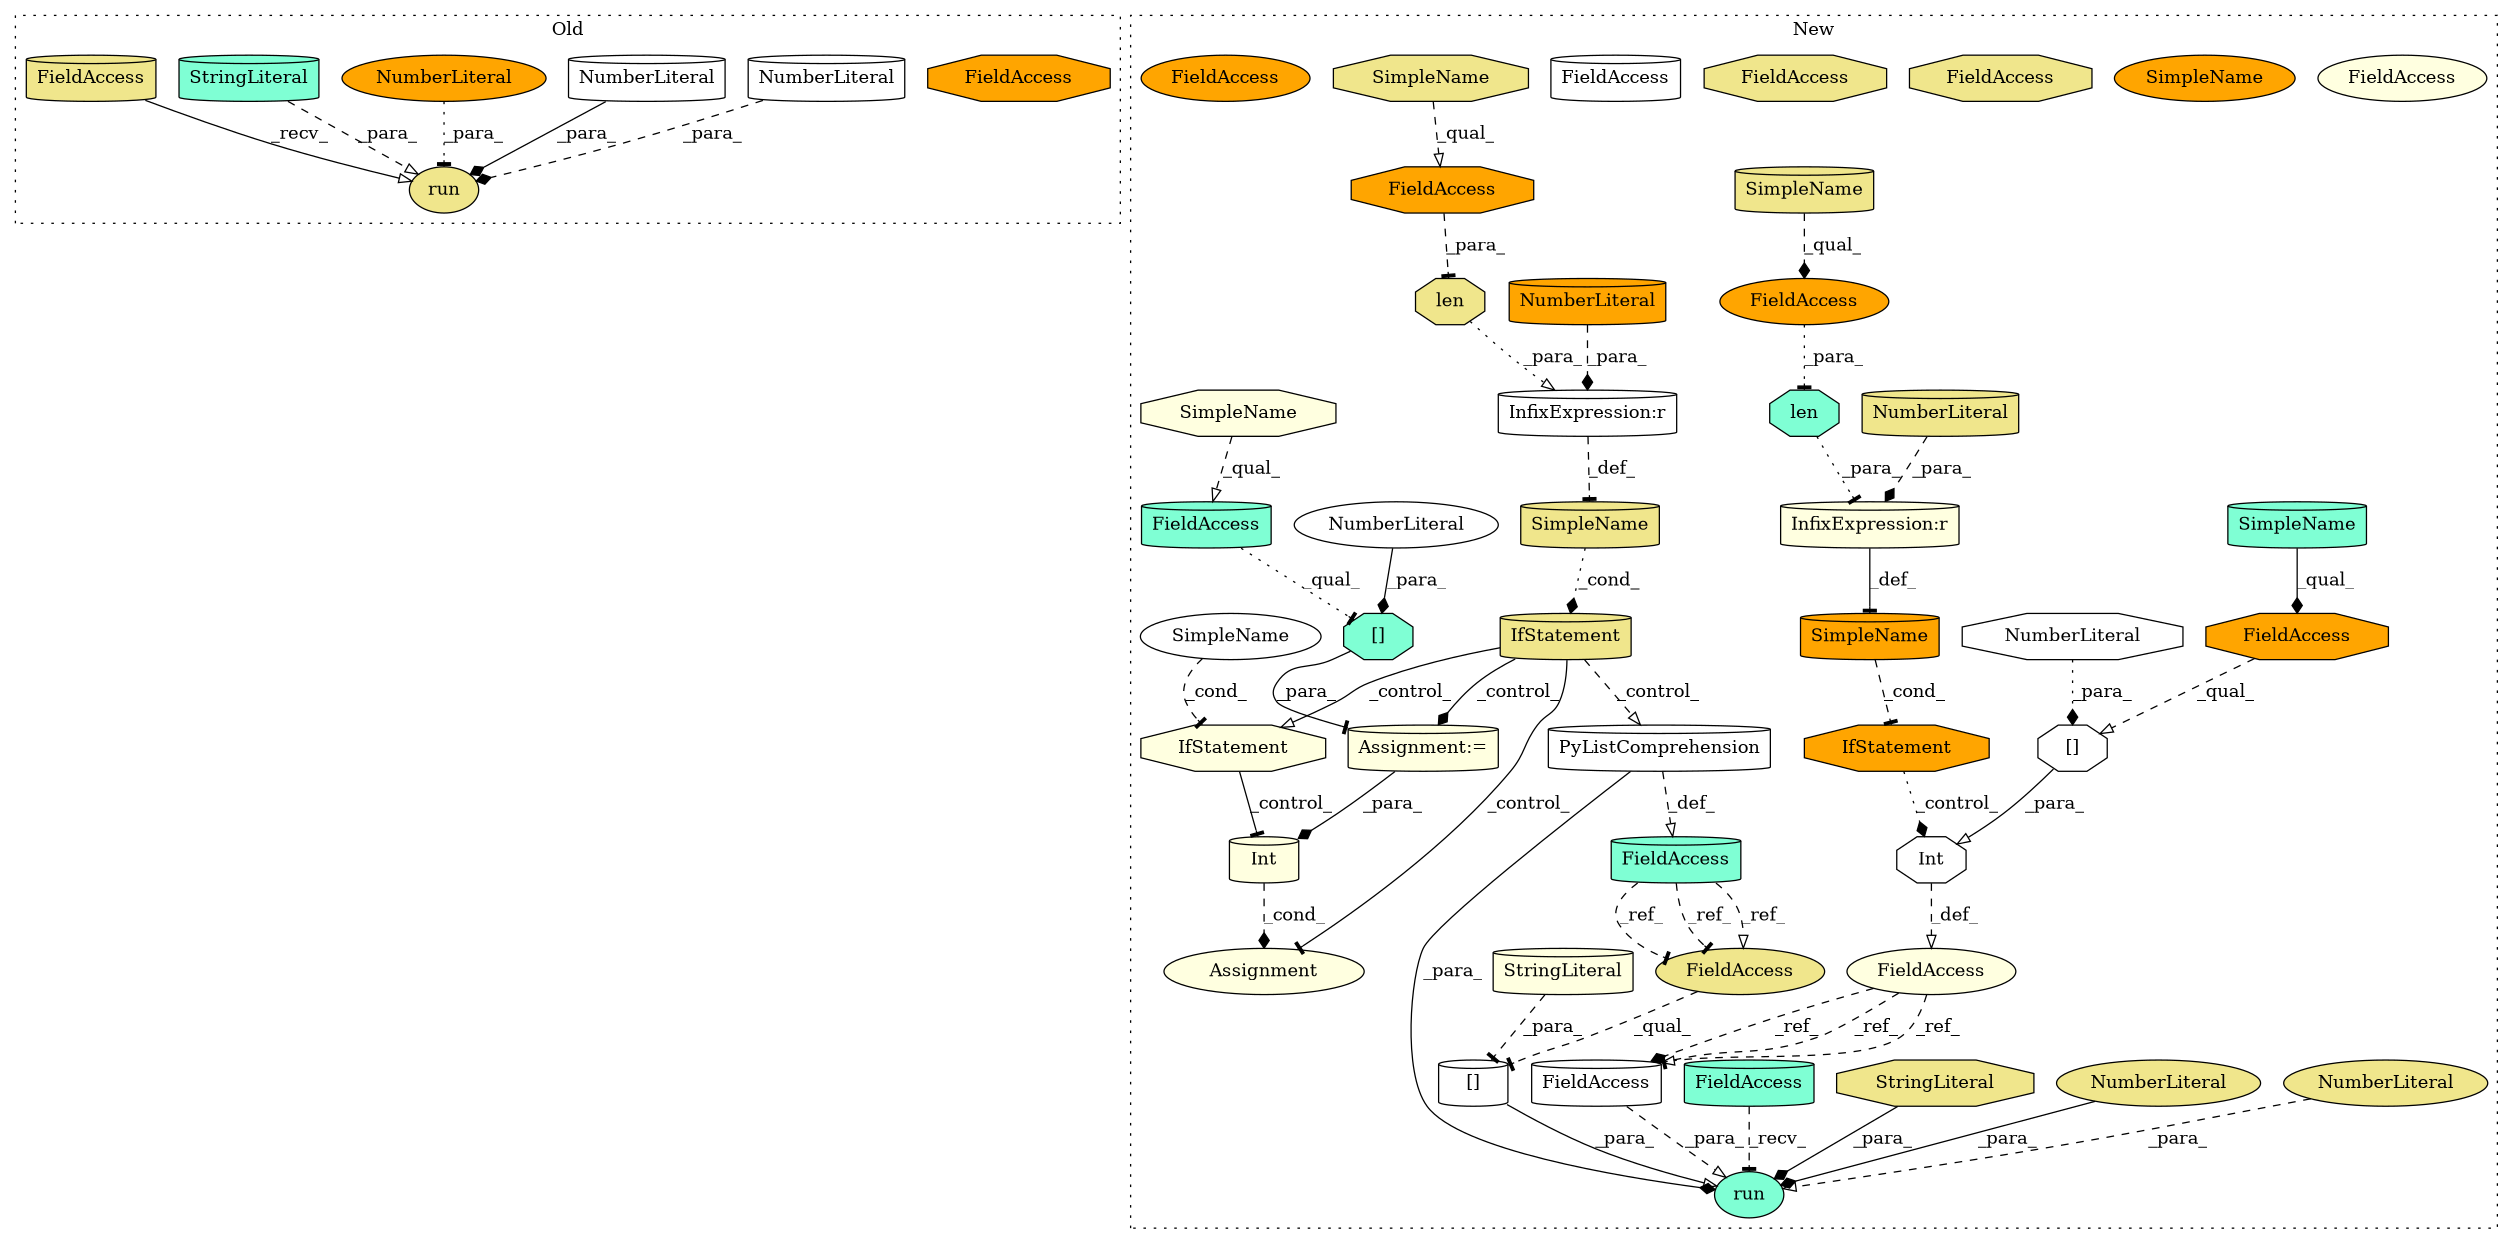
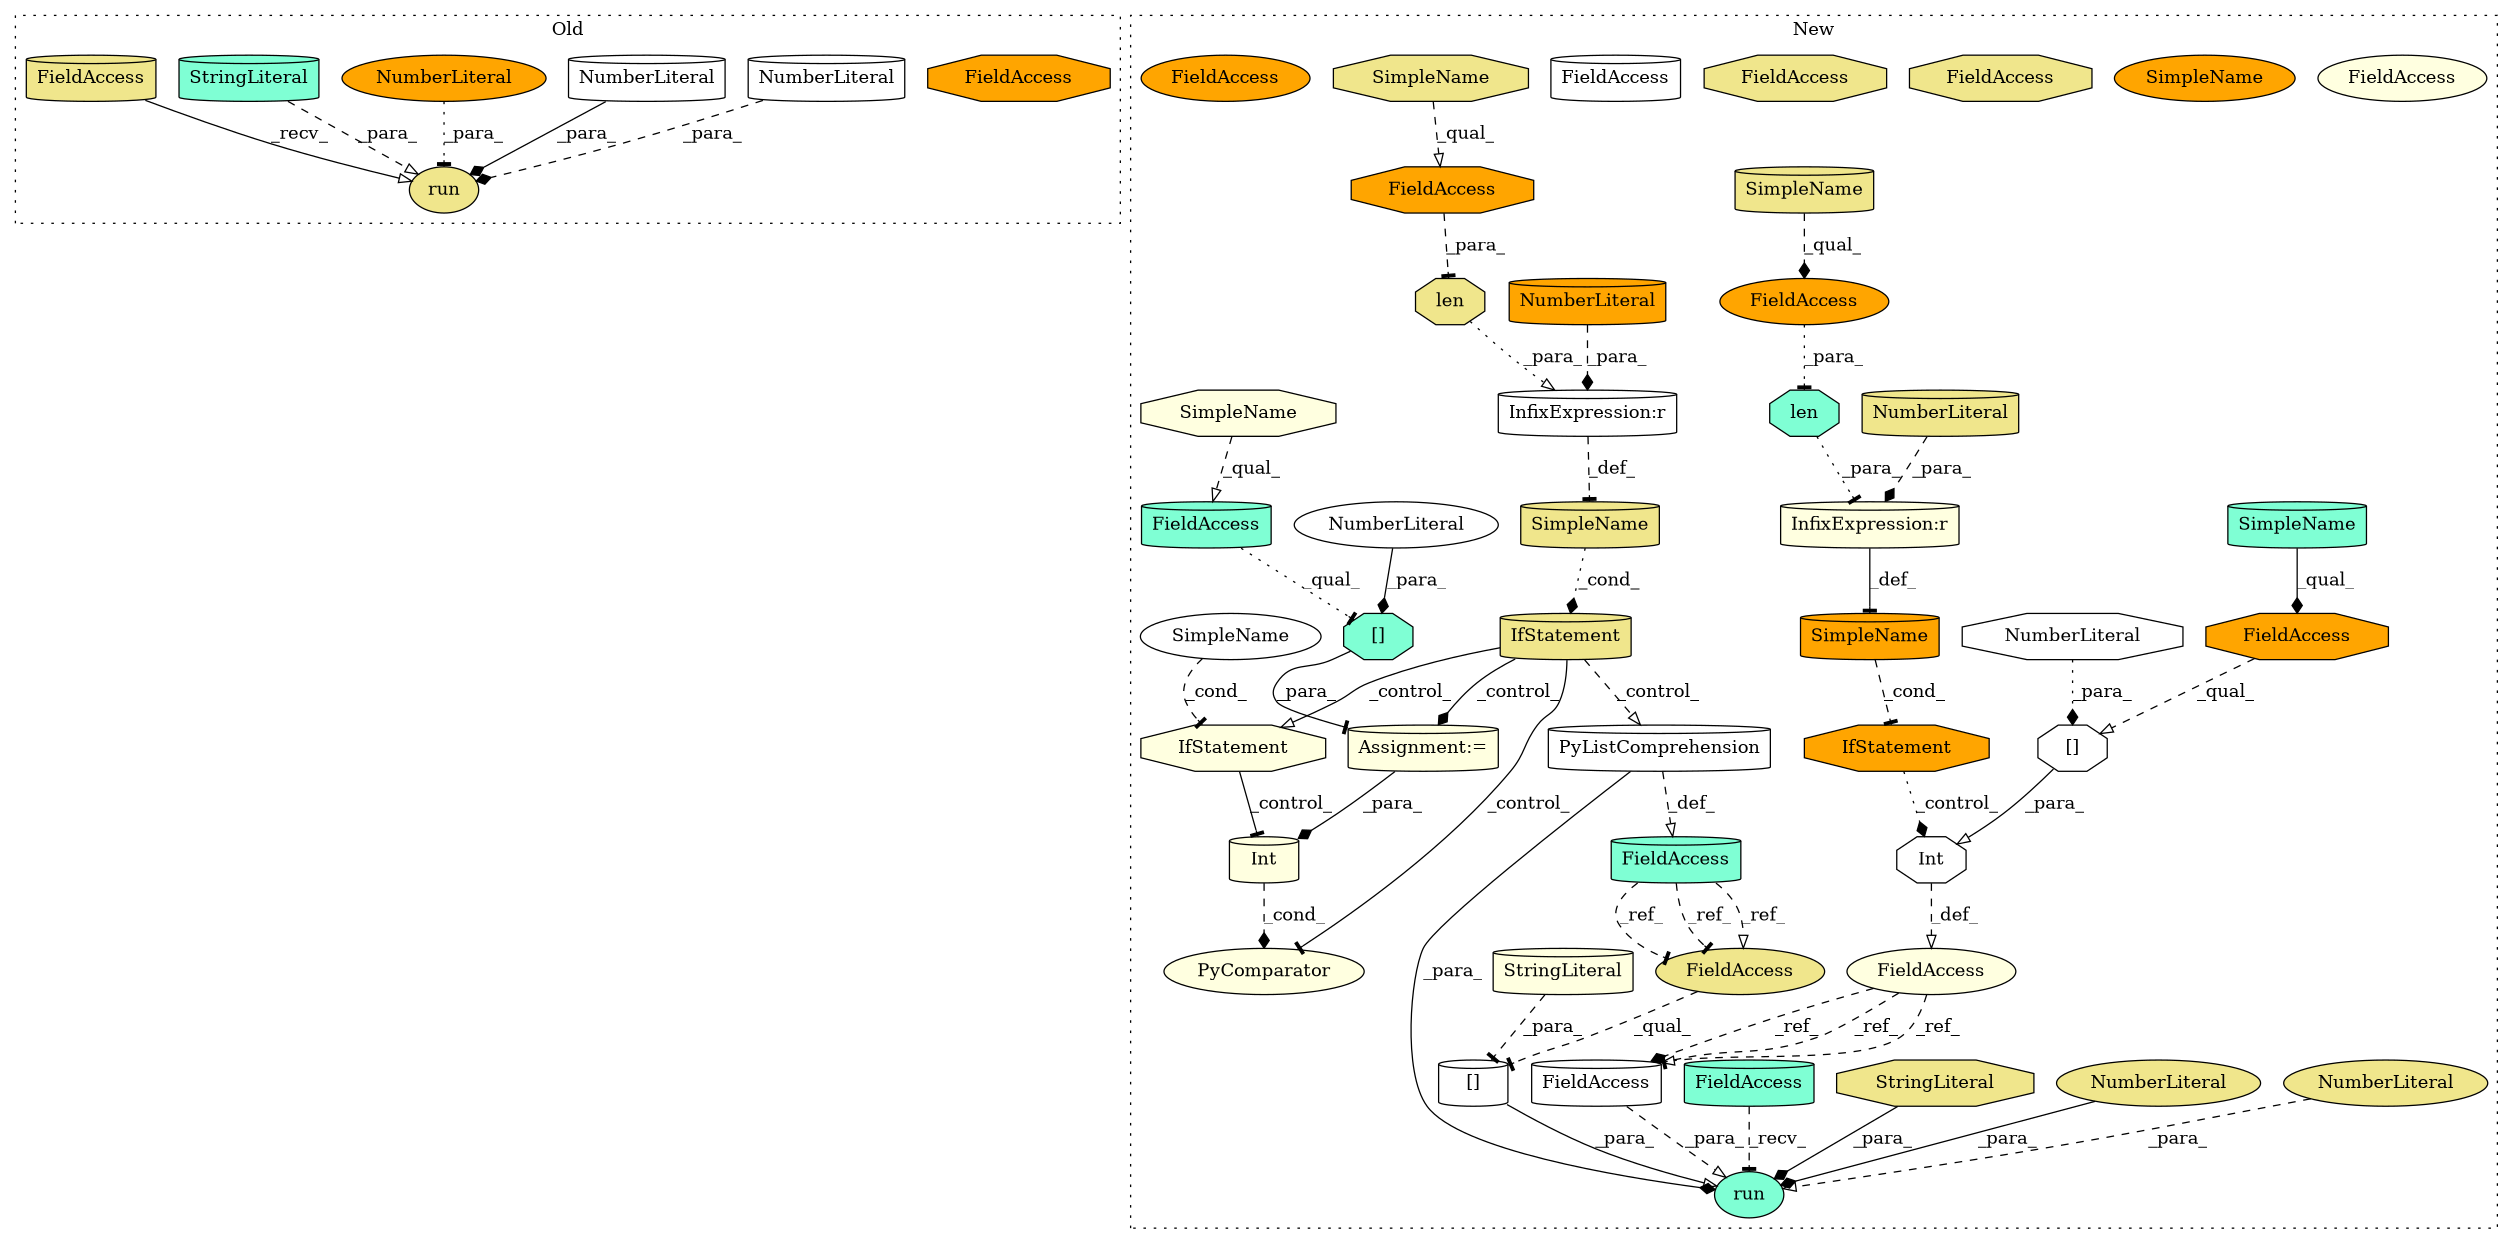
node "Assignment": label "Assignment" -> "PyComparator"
